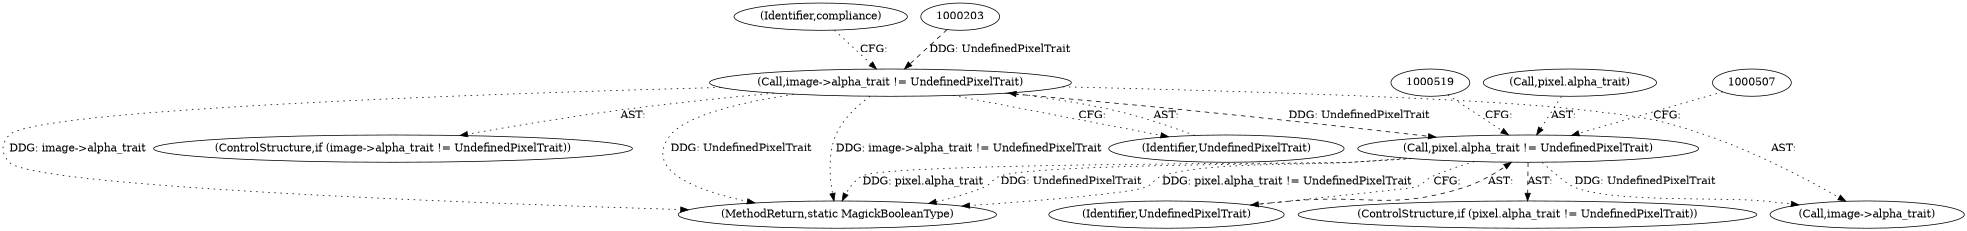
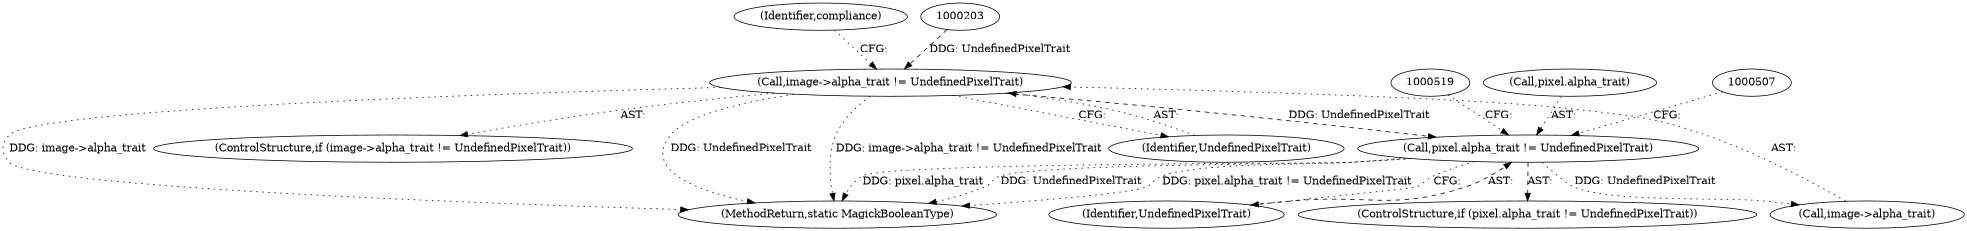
edge "(Call,image->alpha_trait != UndefinedPixelTrait)" -> "(Call,image->alpha_trait)": reversed
